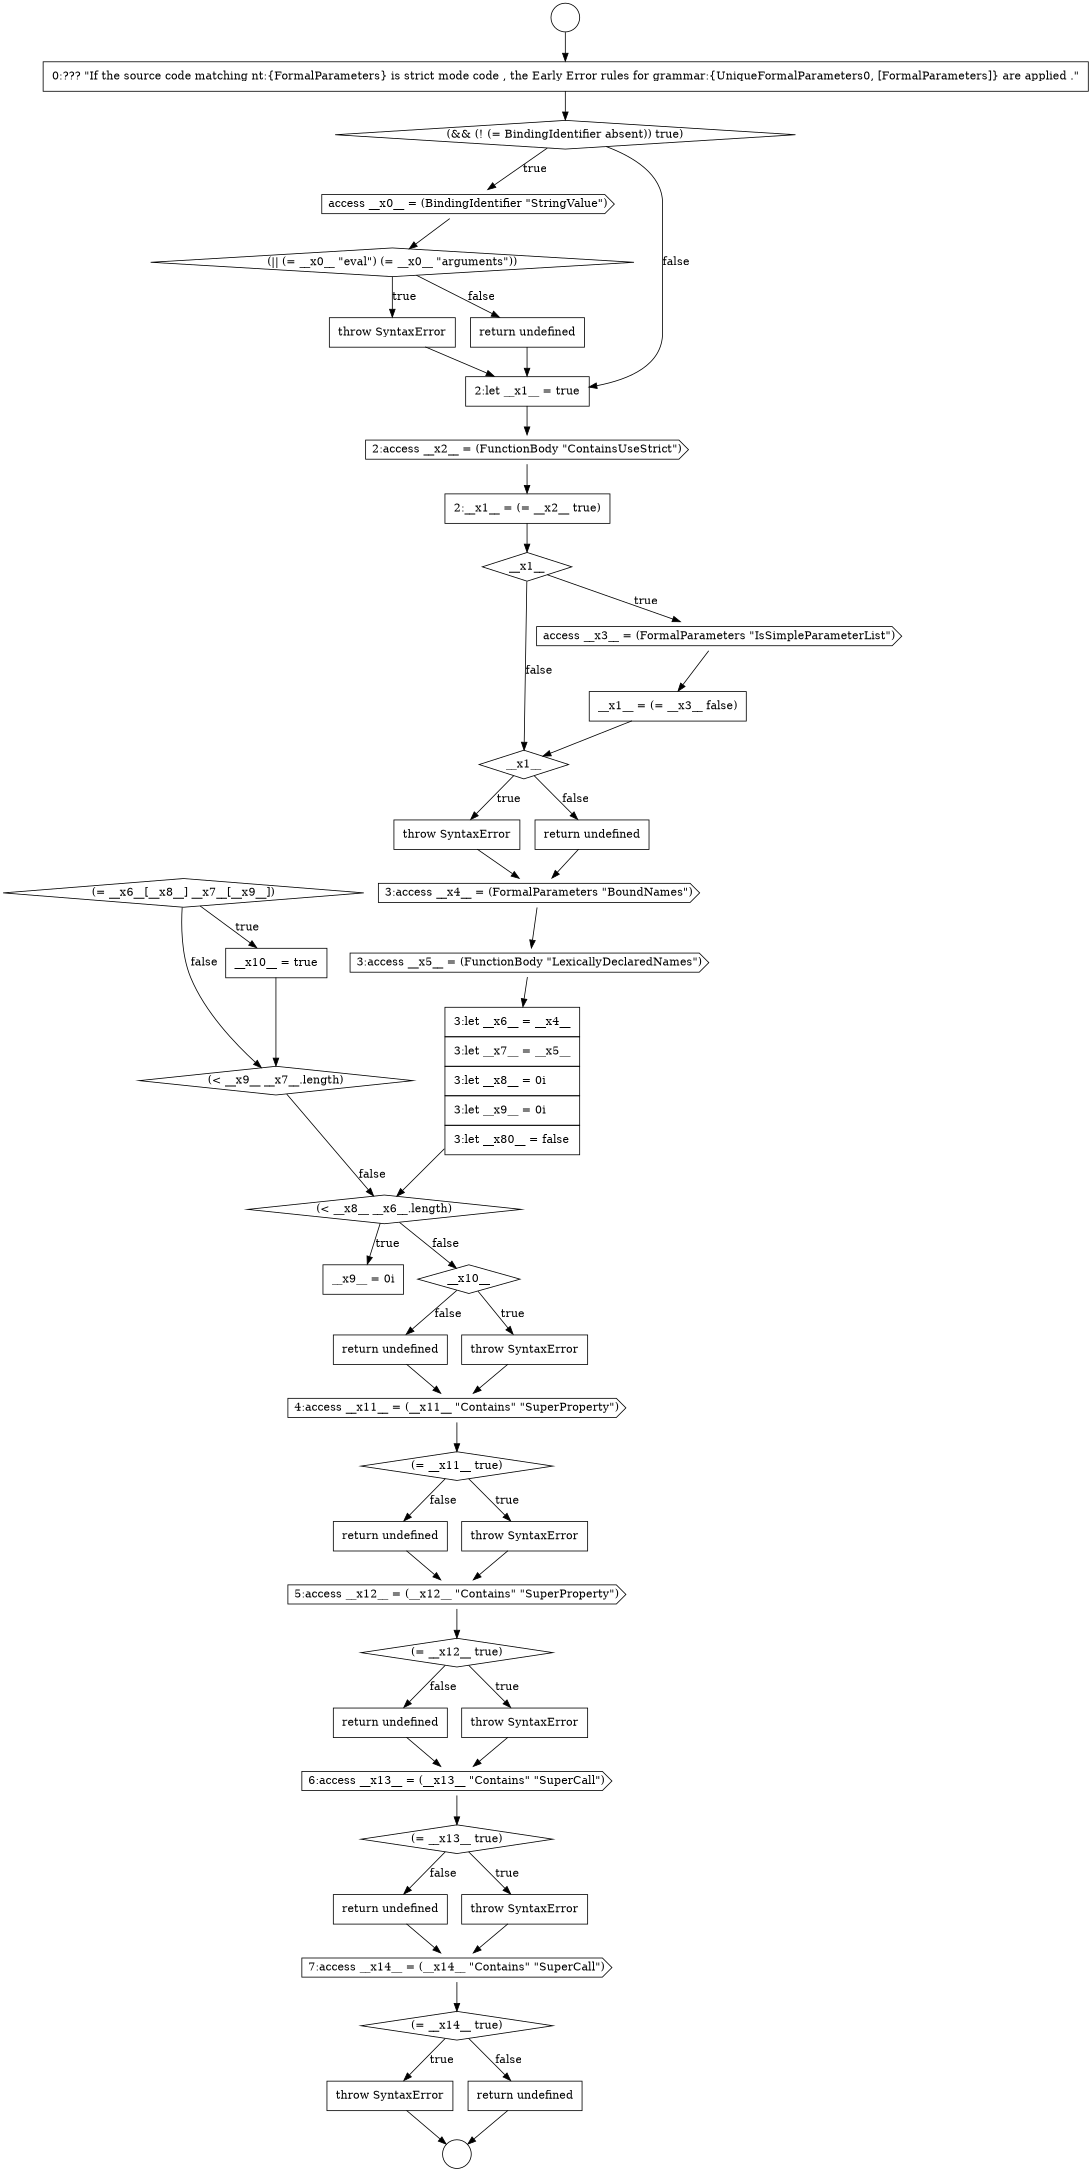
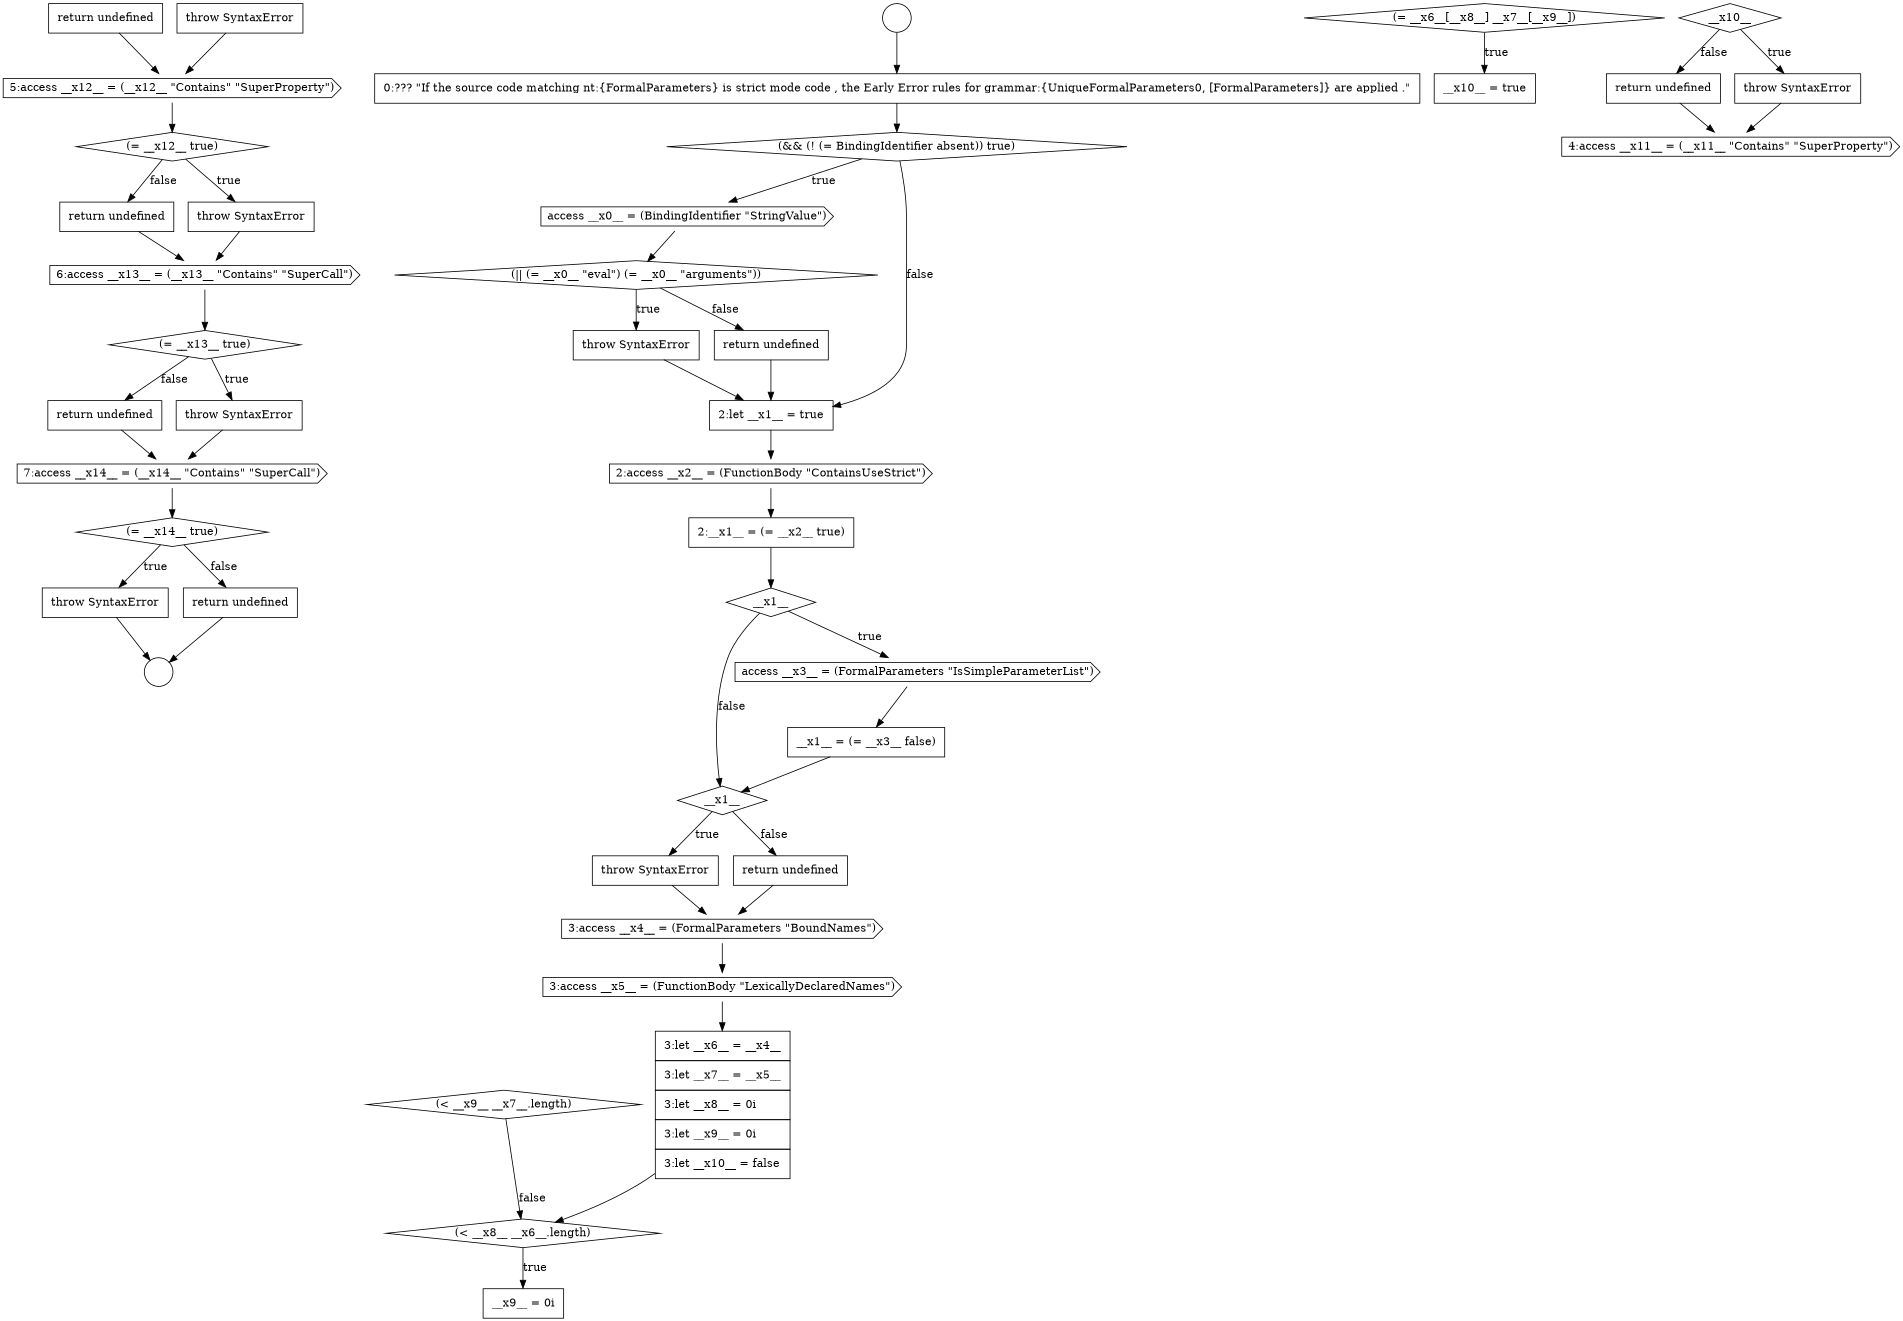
edge "(= __x6__[__x8__] __x7__[__x9__])" -> "(< __x9__ __x7__.length)": removed, label "false"
edge "__x10__ = true" -> "(< __x9__ __x7__.length)": removed
node "3:let __x6__ = __x4__": text "3:let __x80__ = false" -> "3:let __x10__ = false"
edge "(< __x8__ __x6__.length)" -> "__x10__": removed, label "false"
node "(= __x11__ true)": removed
